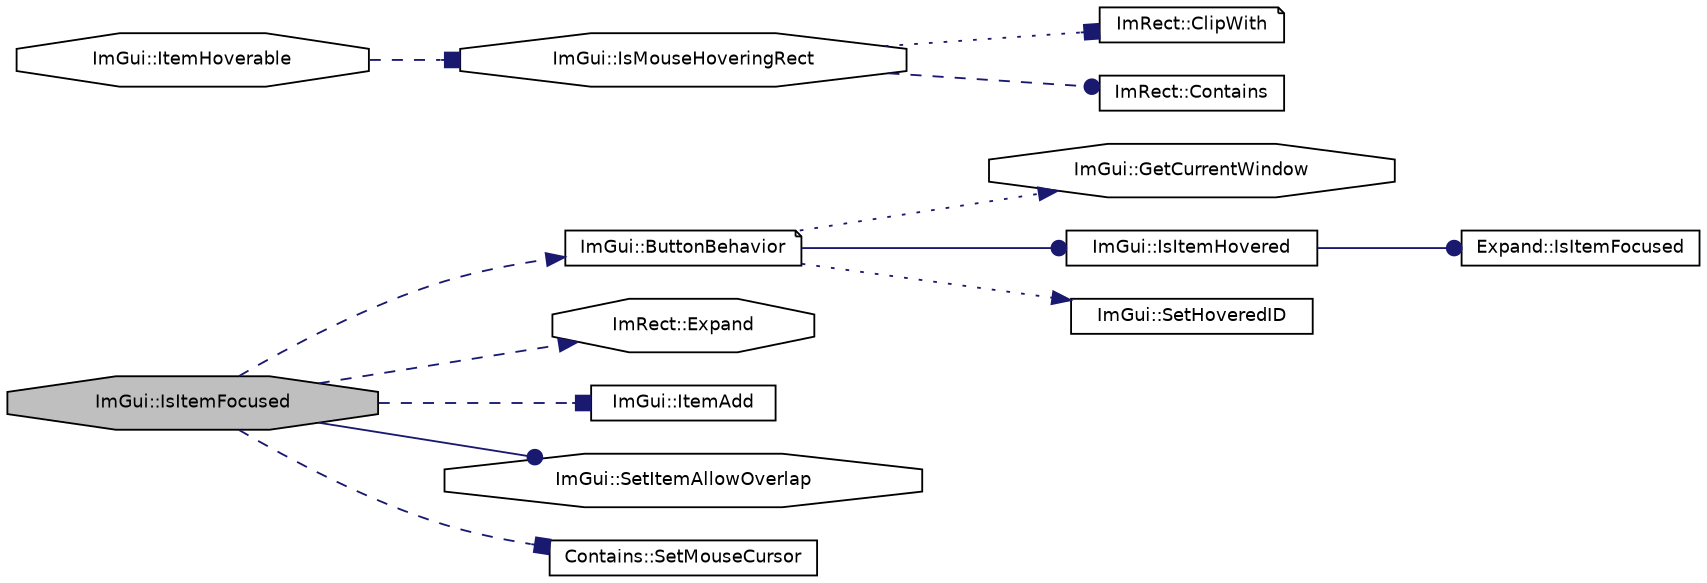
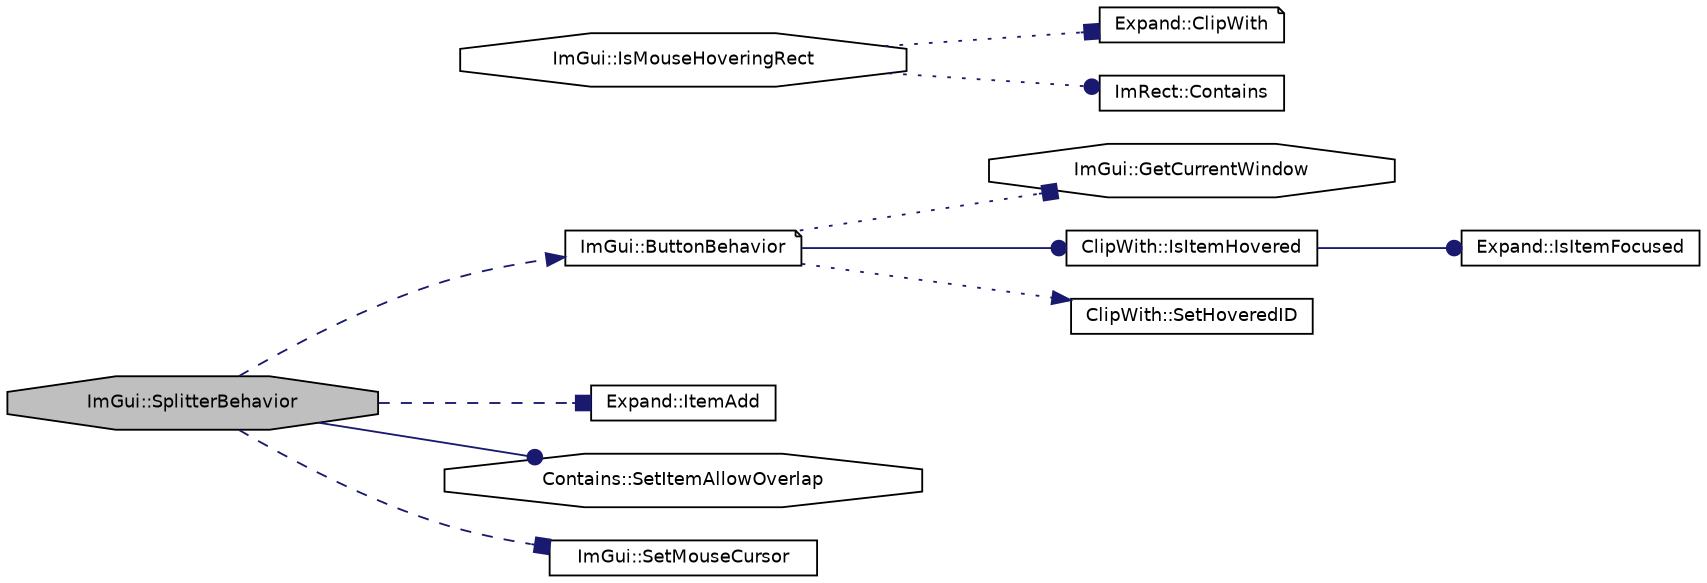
node "ImRect::ClipWith": label "ImRect::ClipWith" -> "Expand::ClipWith"
node "ImGui::ItemHoverable": removed
edge "ImGui::IsMouseHoveringRect" -> "ImRect::Contains": style dashed -> dotted
edge "ImGui::ButtonBehavior" -> "ImGui::GetCurrentWindow": arrowhead normal -> box
node "ImGui::IsItemHovered": label "ImGui::IsItemHovered" -> "ClipWith::IsItemHovered"
node "ImGui::SetHoveredID": label "ImGui::SetHoveredID" -> "ClipWith::SetHoveredID"
node "ImRect::Expand": removed
node "ImGui::IsItemFocused": label "ImGui::IsItemFocused" -> "ImGui::SplitterBehavior"
node "ImGui::ItemAdd": label "ImGui::ItemAdd" -> "Expand::ItemAdd"
node "ImGui::SetItemAllowOverlap": label "ImGui::SetItemAllowOverlap" -> "Contains::SetItemAllowOverlap"
node "Contains::SetMouseCursor": label "Contains::SetMouseCursor" -> "ImGui::SetMouseCursor"
